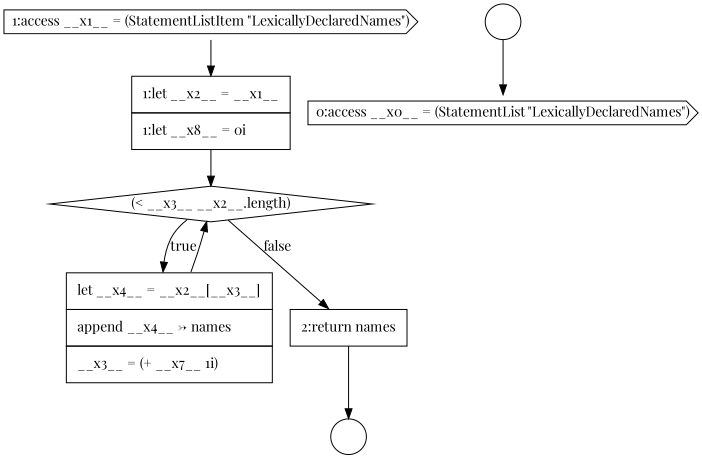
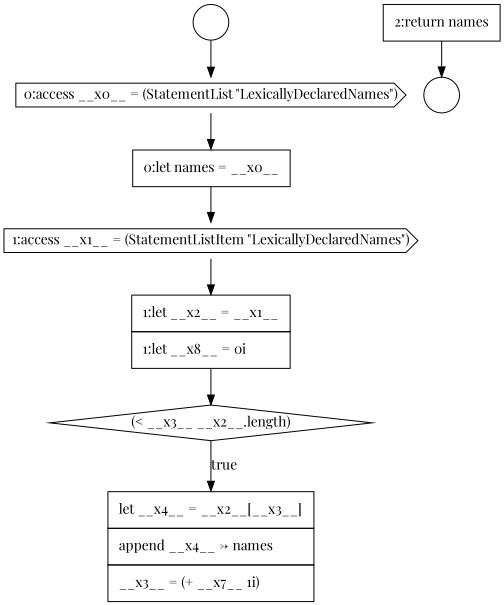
node "0:let names = __x0__": added
edge "let __x4__ = __x2__[__x3__]" -> "(< __x3__ __x2__.length)": removed
edge "(< __x3__ __x2__.length)" -> "2:return names": removed, label "false"
